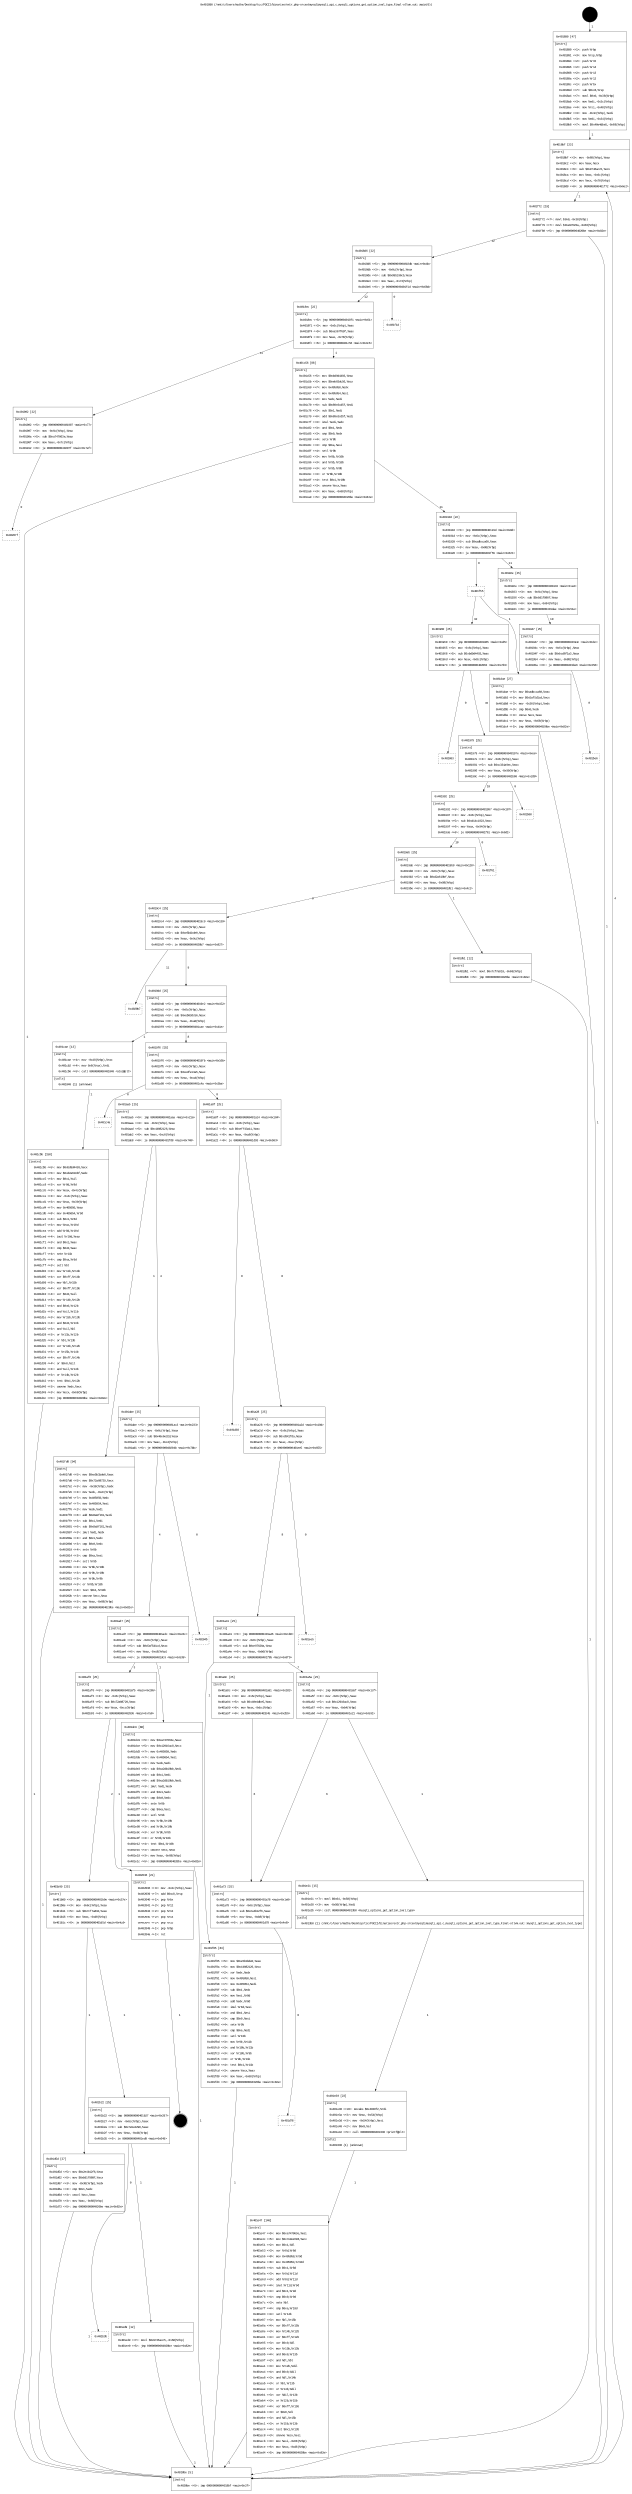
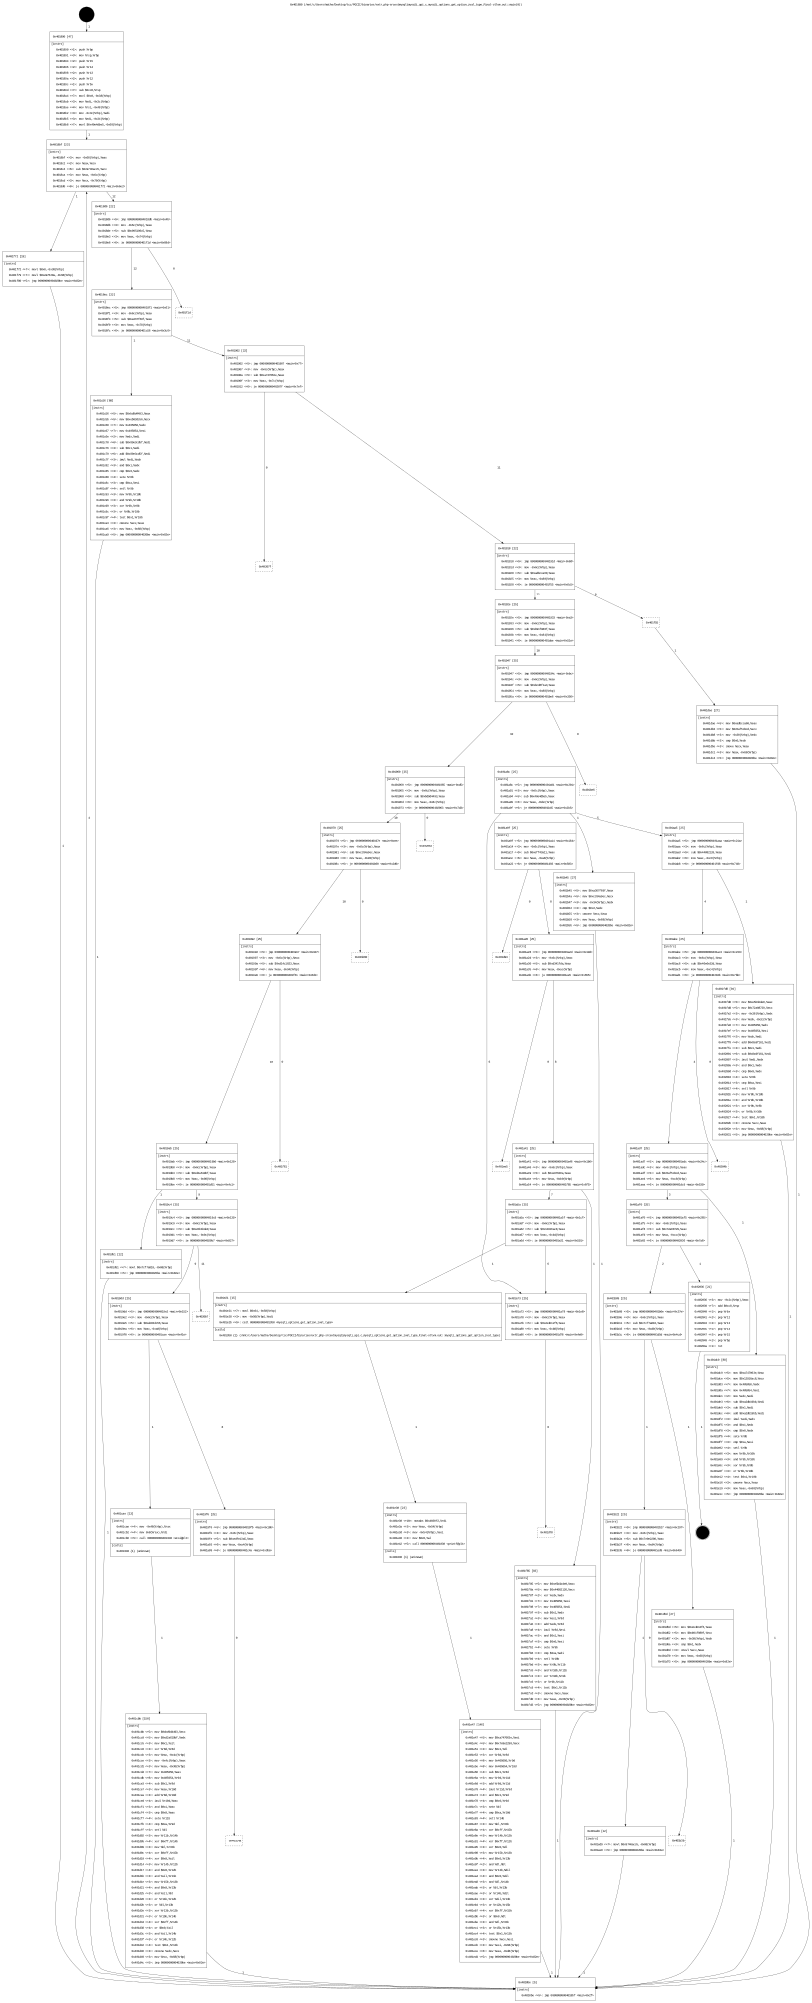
edge "0x401f72 [19]" -> "0x4018d6 [22]": now "0x4018bf [23]" -> "0x4018d6 [22]"
edge "0x401c56 [88]" -> "0x401918 [22]": now "0x401902 [22]" -> "0x401918 [22]"
edge "0x401f55" -> "0x401960 [25]": now "0x401947 [25]" -> "0x401960 [25]"
edge "0x401a8c [25]" -> "0x401aa5 [25]": added, label "5"
node "0x401b45 [27]": added
edge "0x4019f6 [25]" -> "0x401a0f [25]": removed, label "8"
